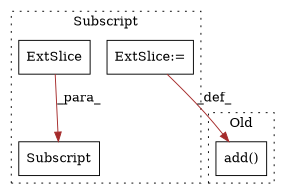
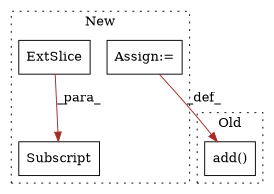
cluster "Subscript": label "Subscript" -> "New"
node "ExtSlice:=": label "ExtSlice:=" -> "Assign:="
